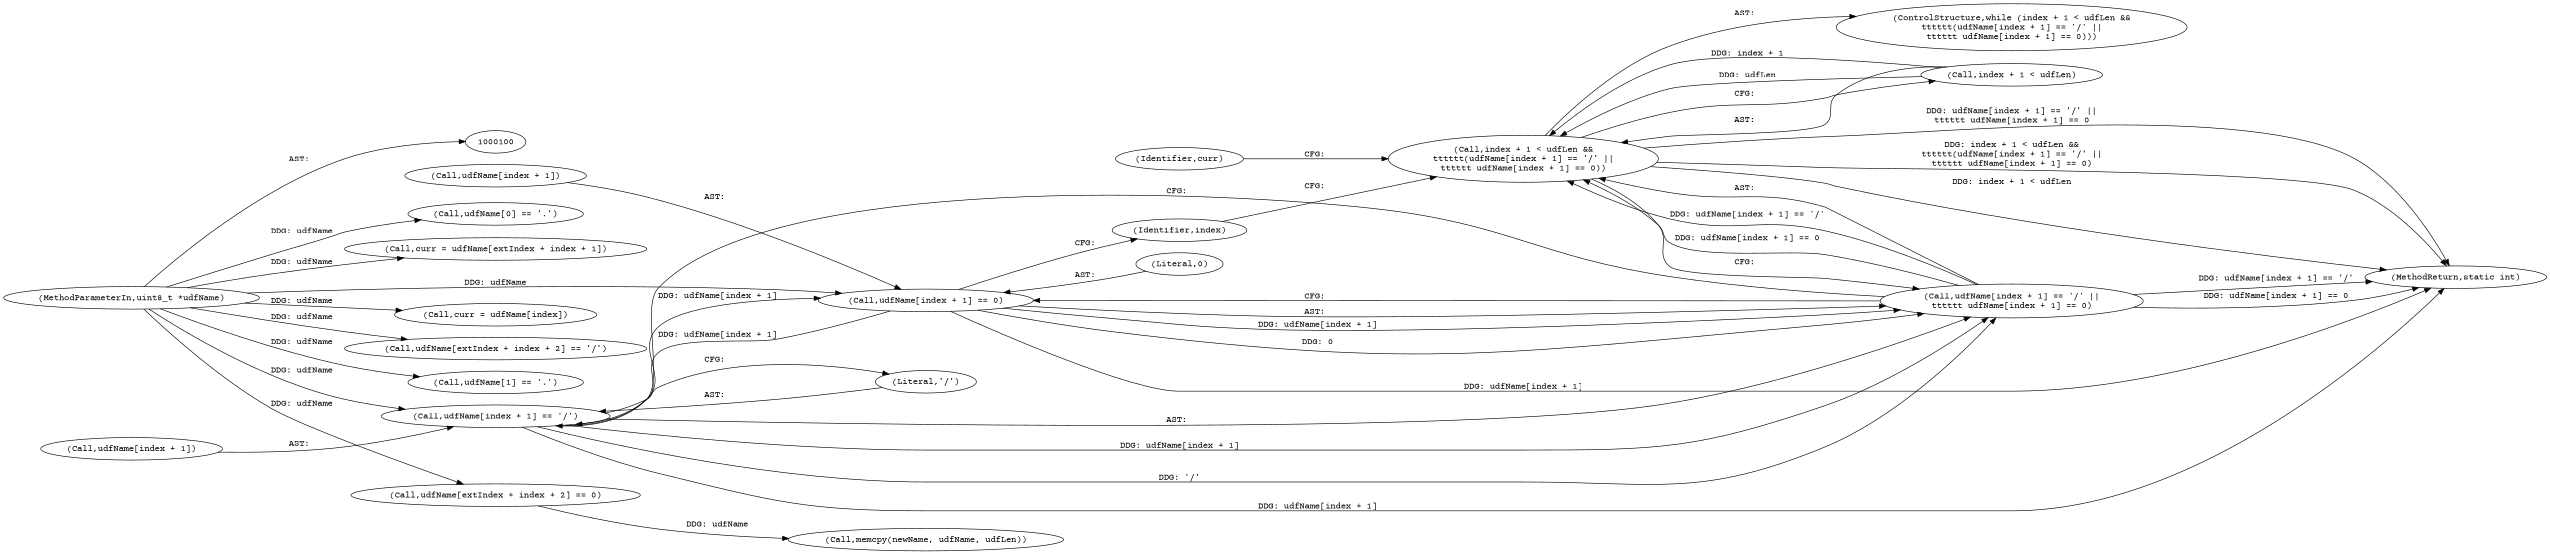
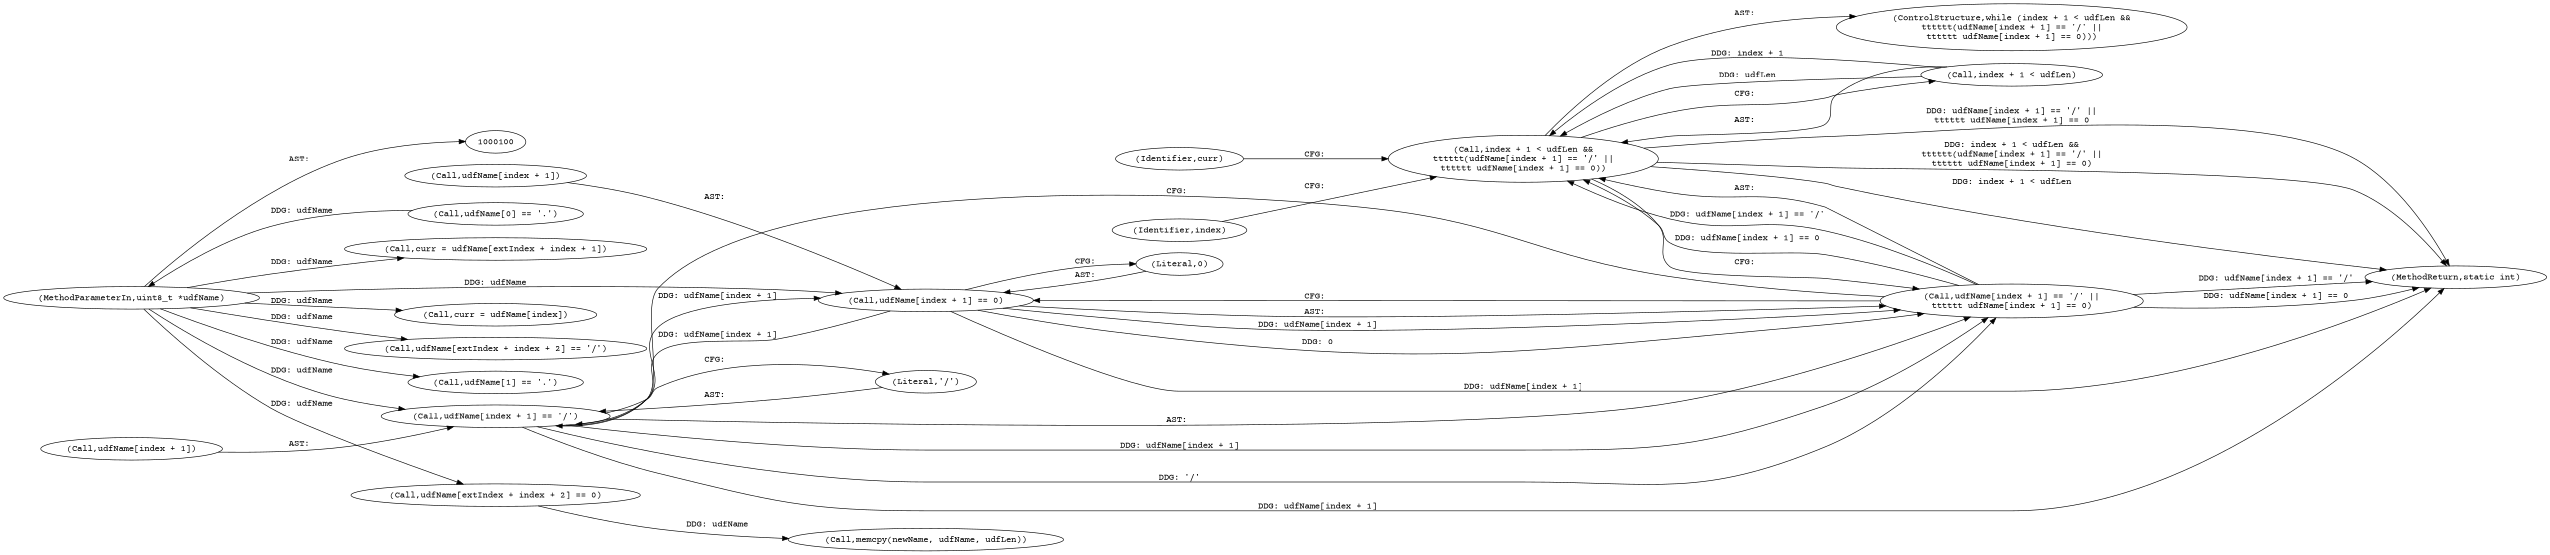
edge "(MethodParameterIn,uint8_t *udfName)" -> "(Call,udfName[0] == '.')": reversed
edge "(Call,udfName[index + 1] == 0)" -> "(Identifier,index)": now "(Call,udfName[index + 1] == 0)" -> "(Literal,0)"
